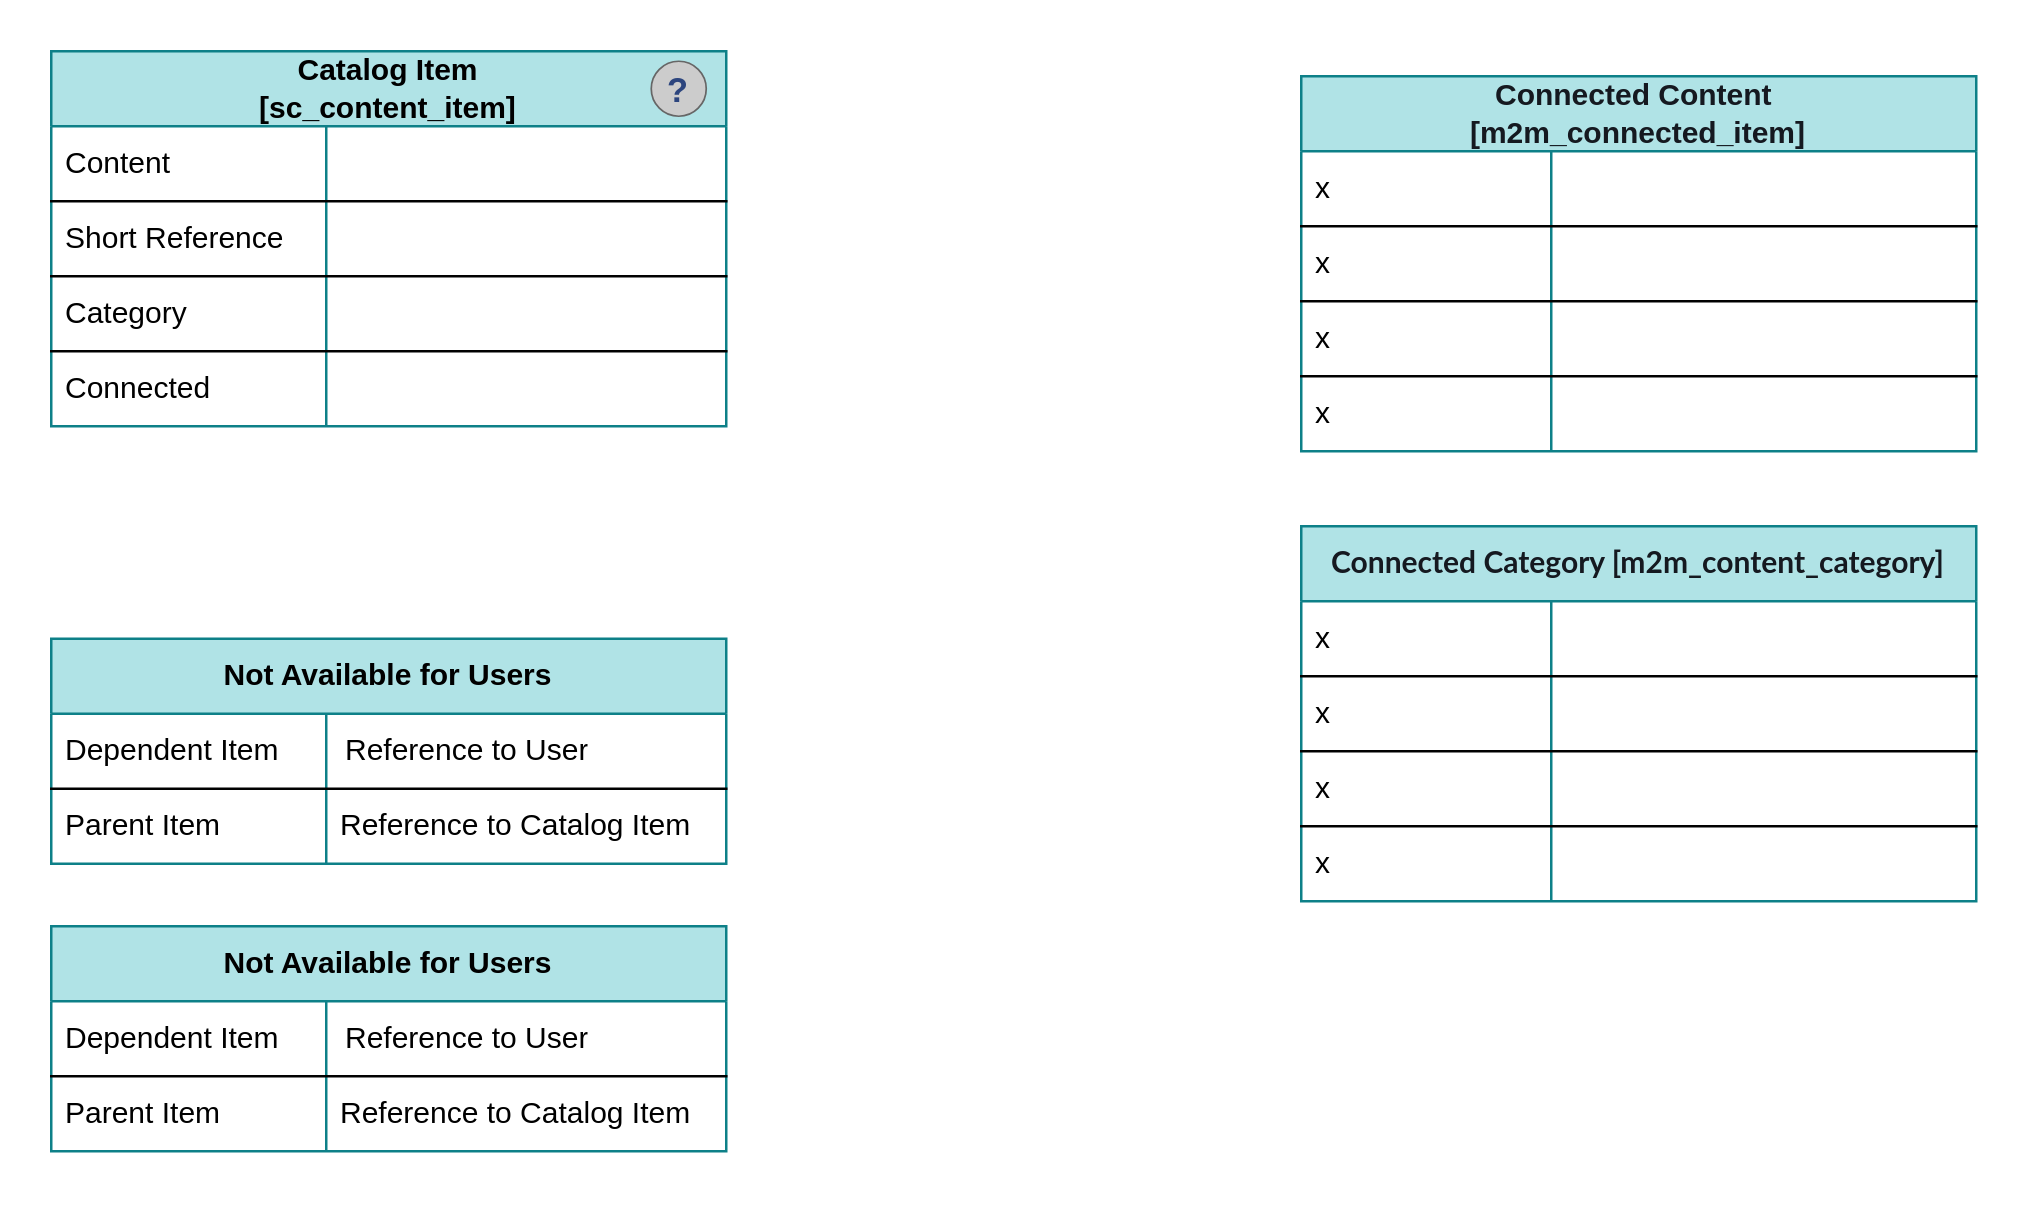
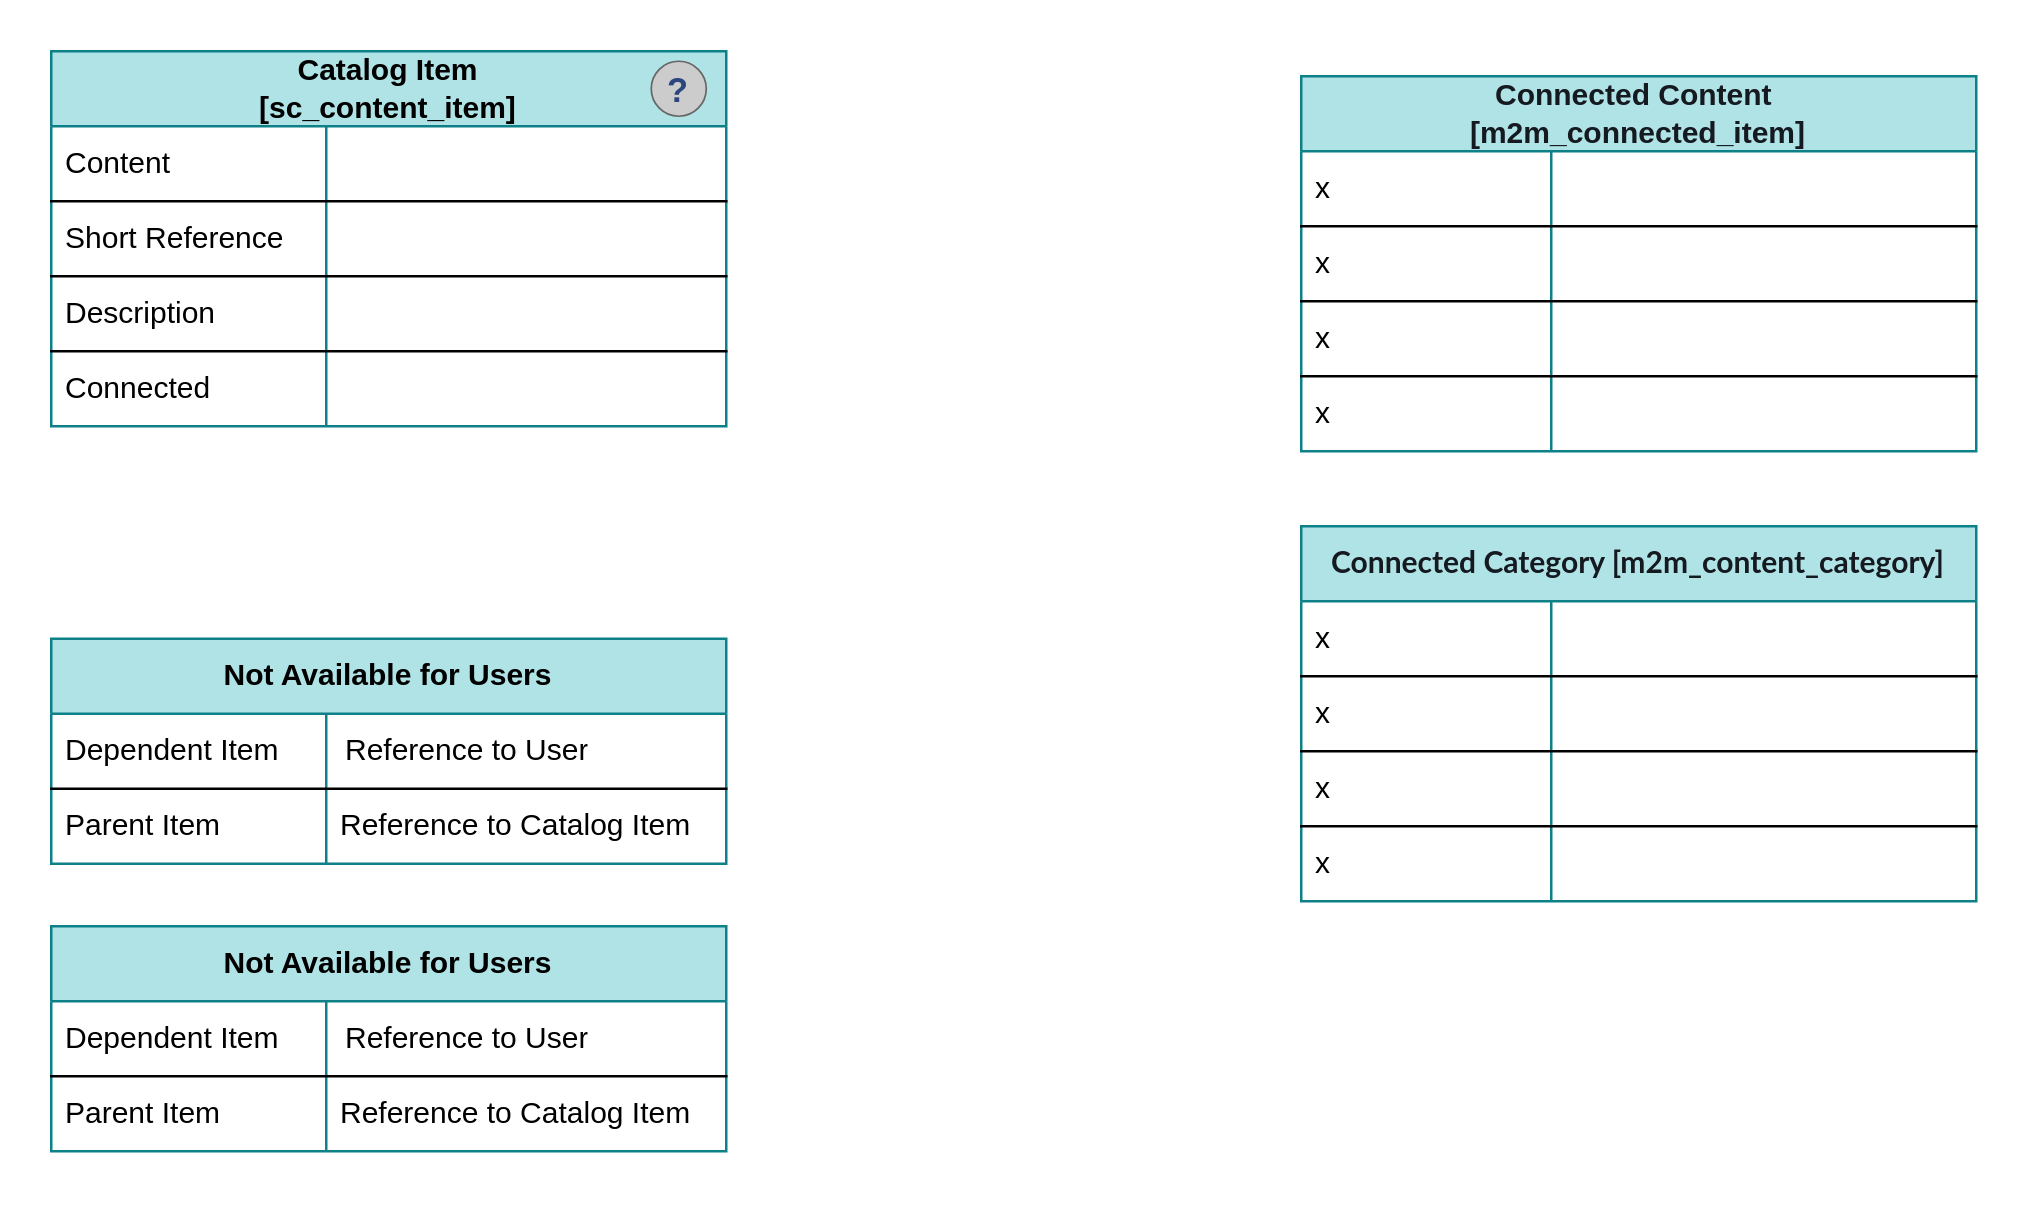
node "Category": label "Category" -> "Description"
